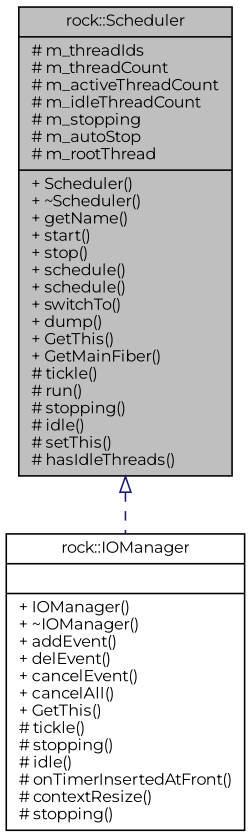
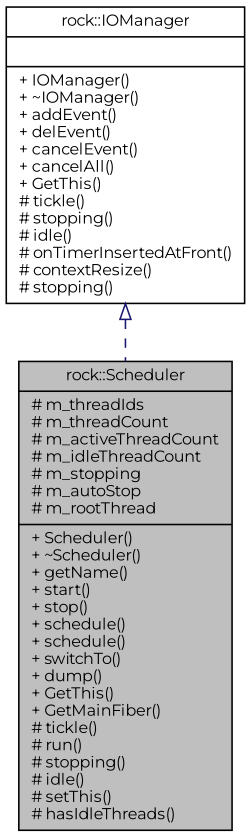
edge "rock::IOManager" -> "rock::Scheduler": reversed
